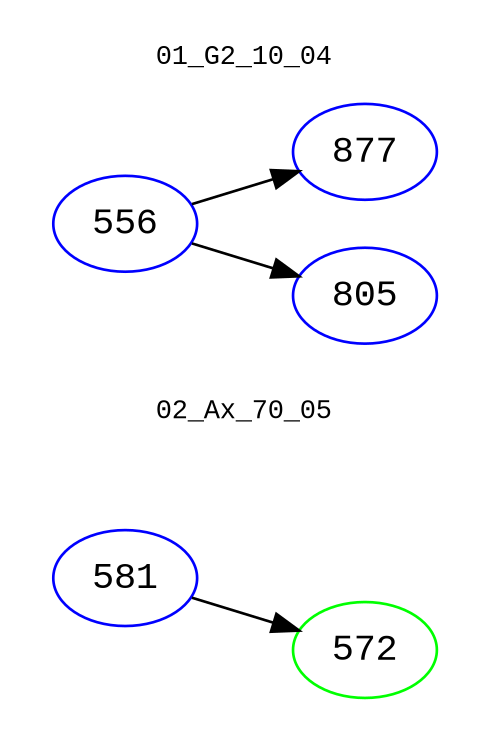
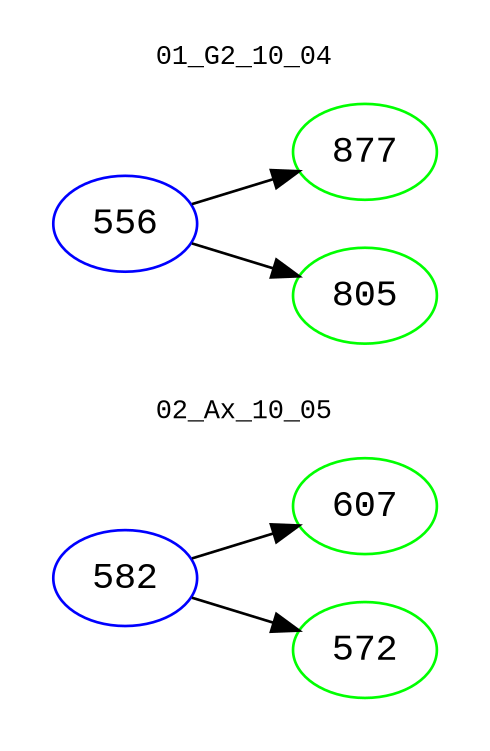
node "877": color blue -> green
node "805": color blue -> green
cluster "02_Ax_70_05": label "02_Ax_70_05" -> "02_Ax_10_05"
node "607": added
node "581": label "581" -> "582"
